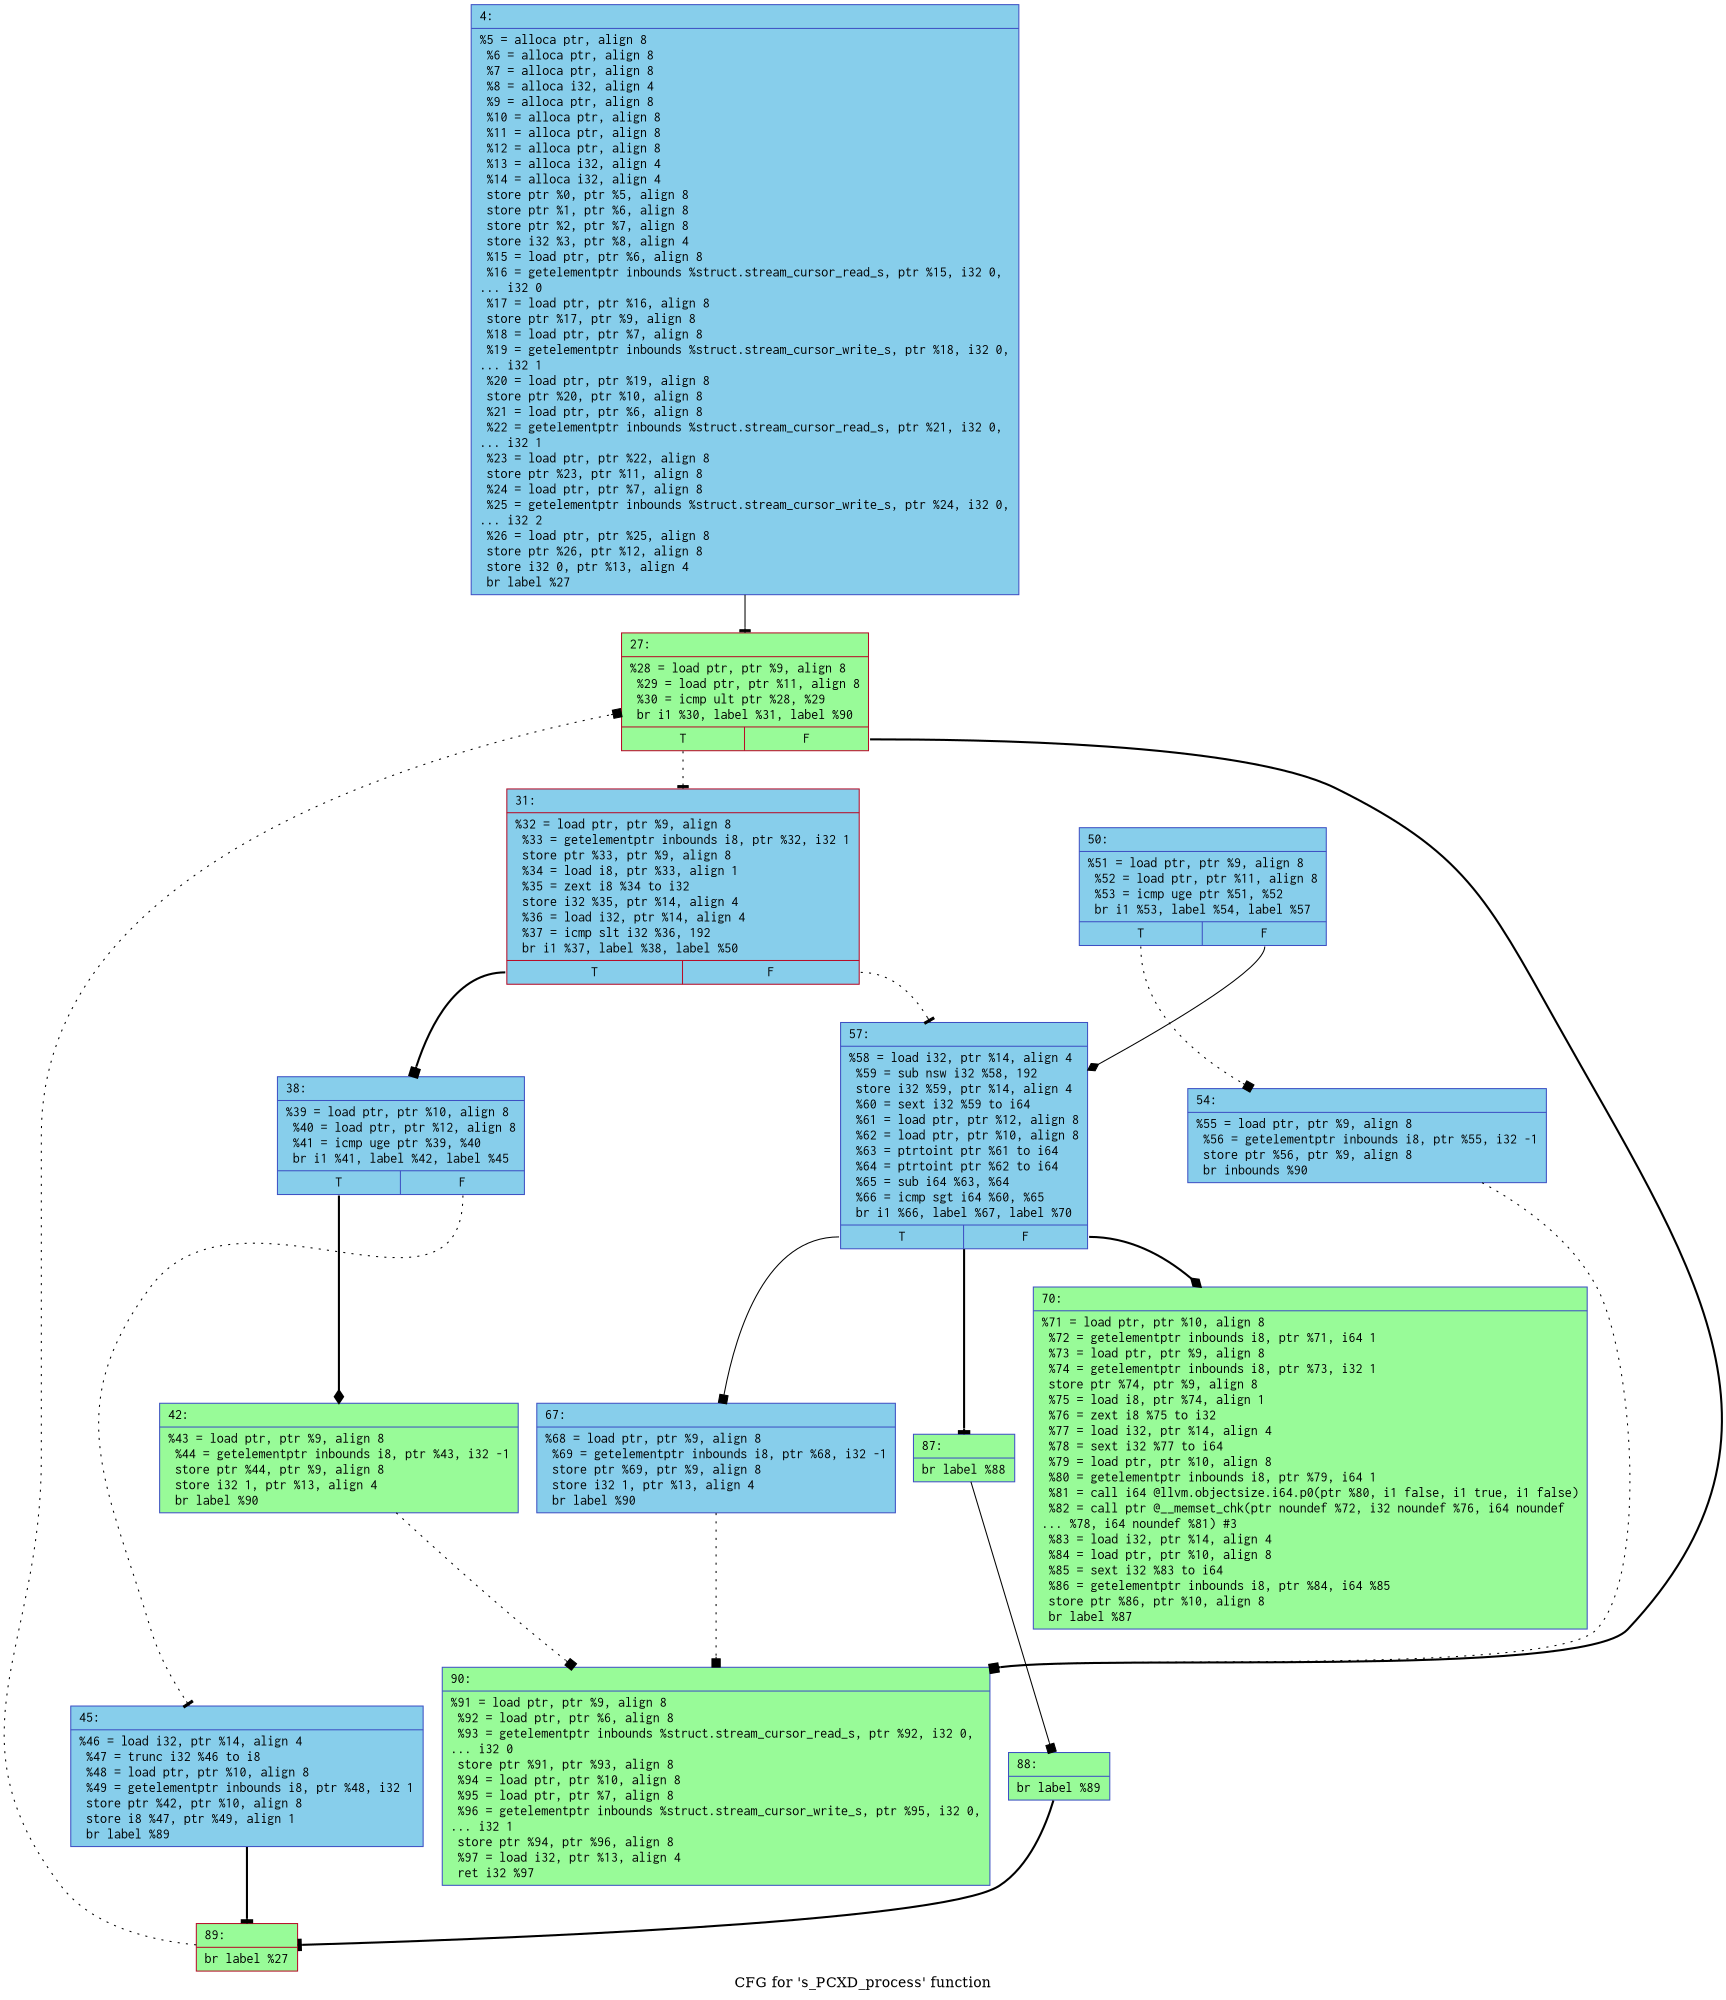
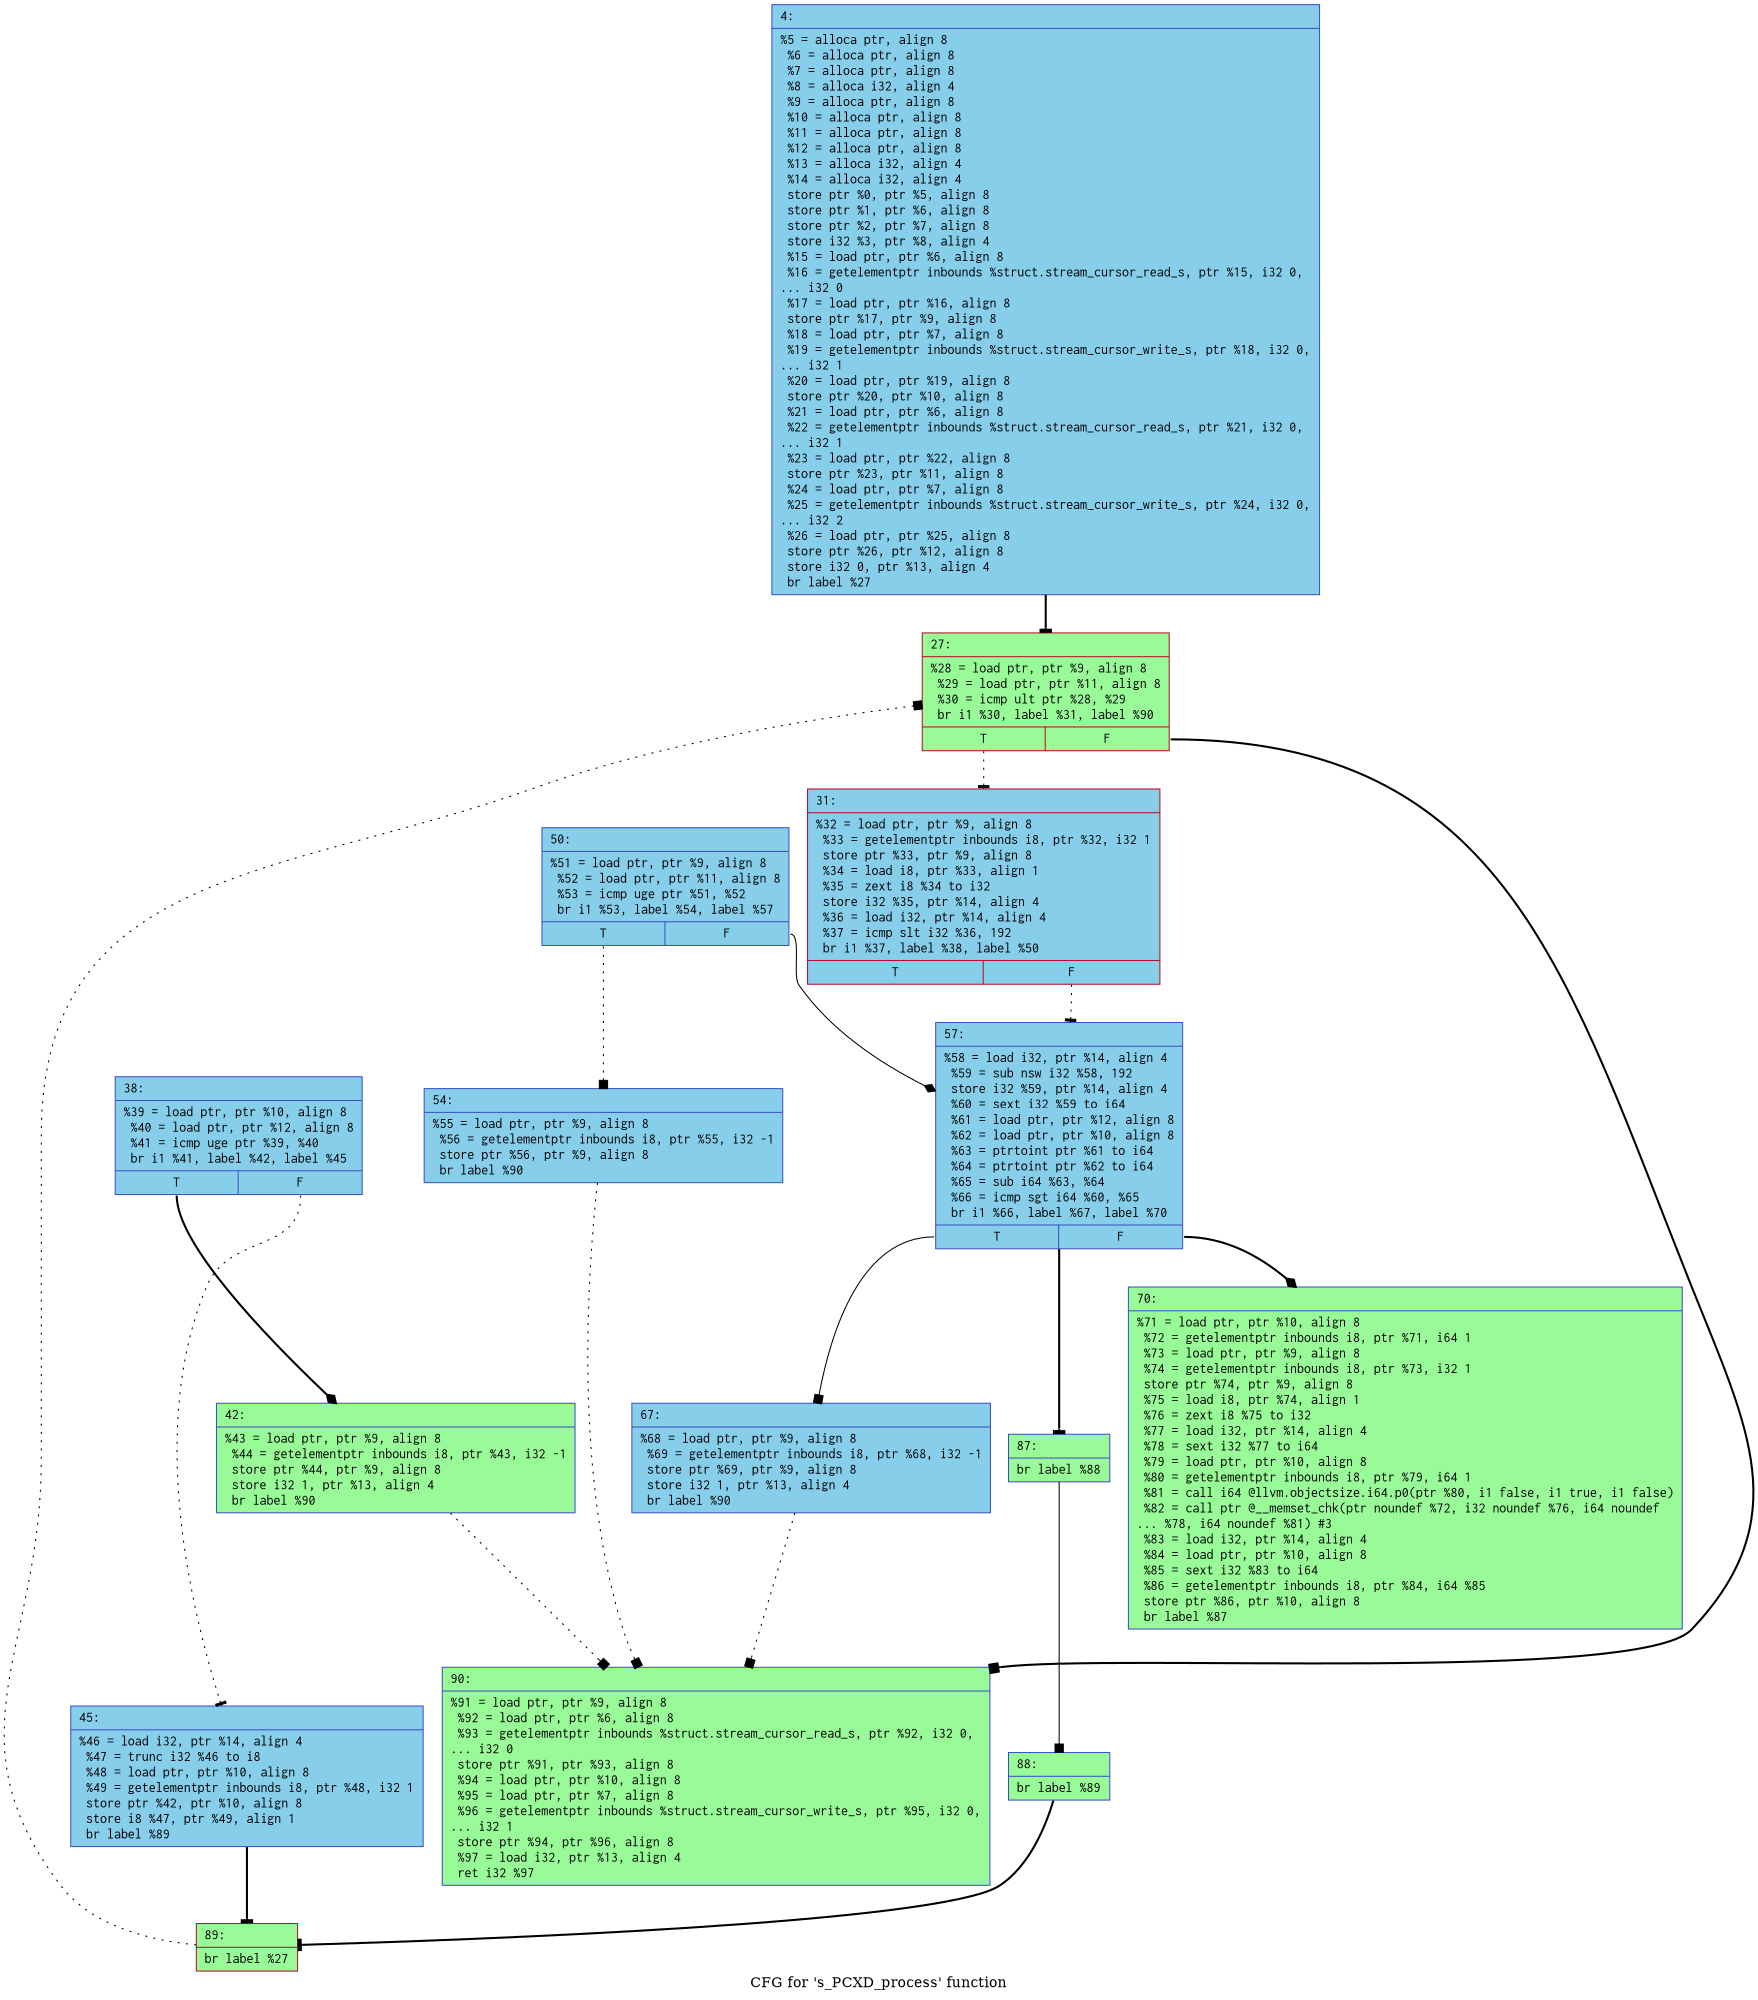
edge "4:" -> "27:": style solid -> bold
edge "31:" -> "38:": removed
node "54:": text "br inbounds %90" -> "br label %90"
